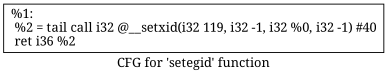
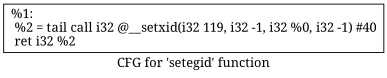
node "%1:": text "ret i36 %2" -> "ret i32 %2"
